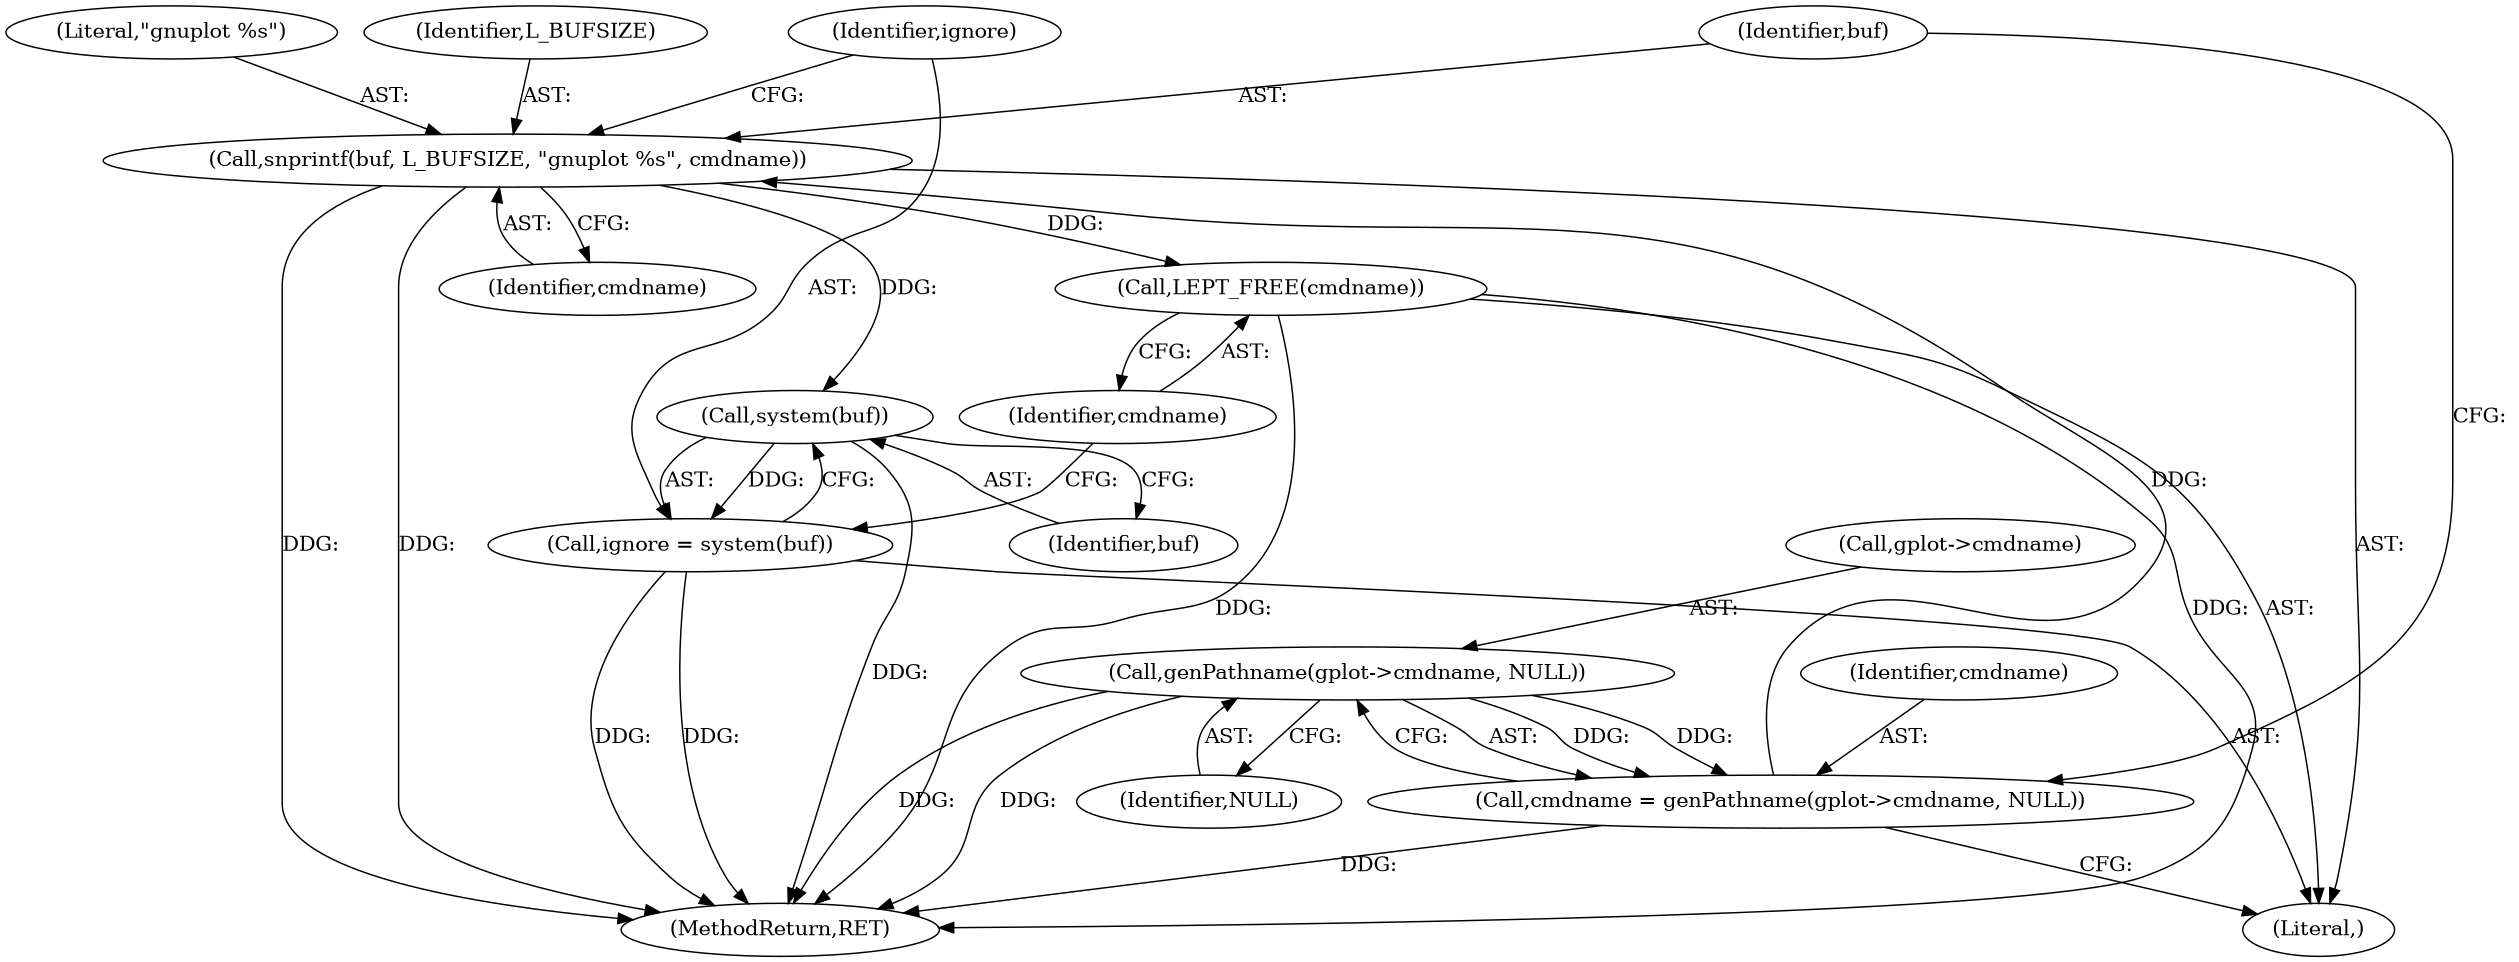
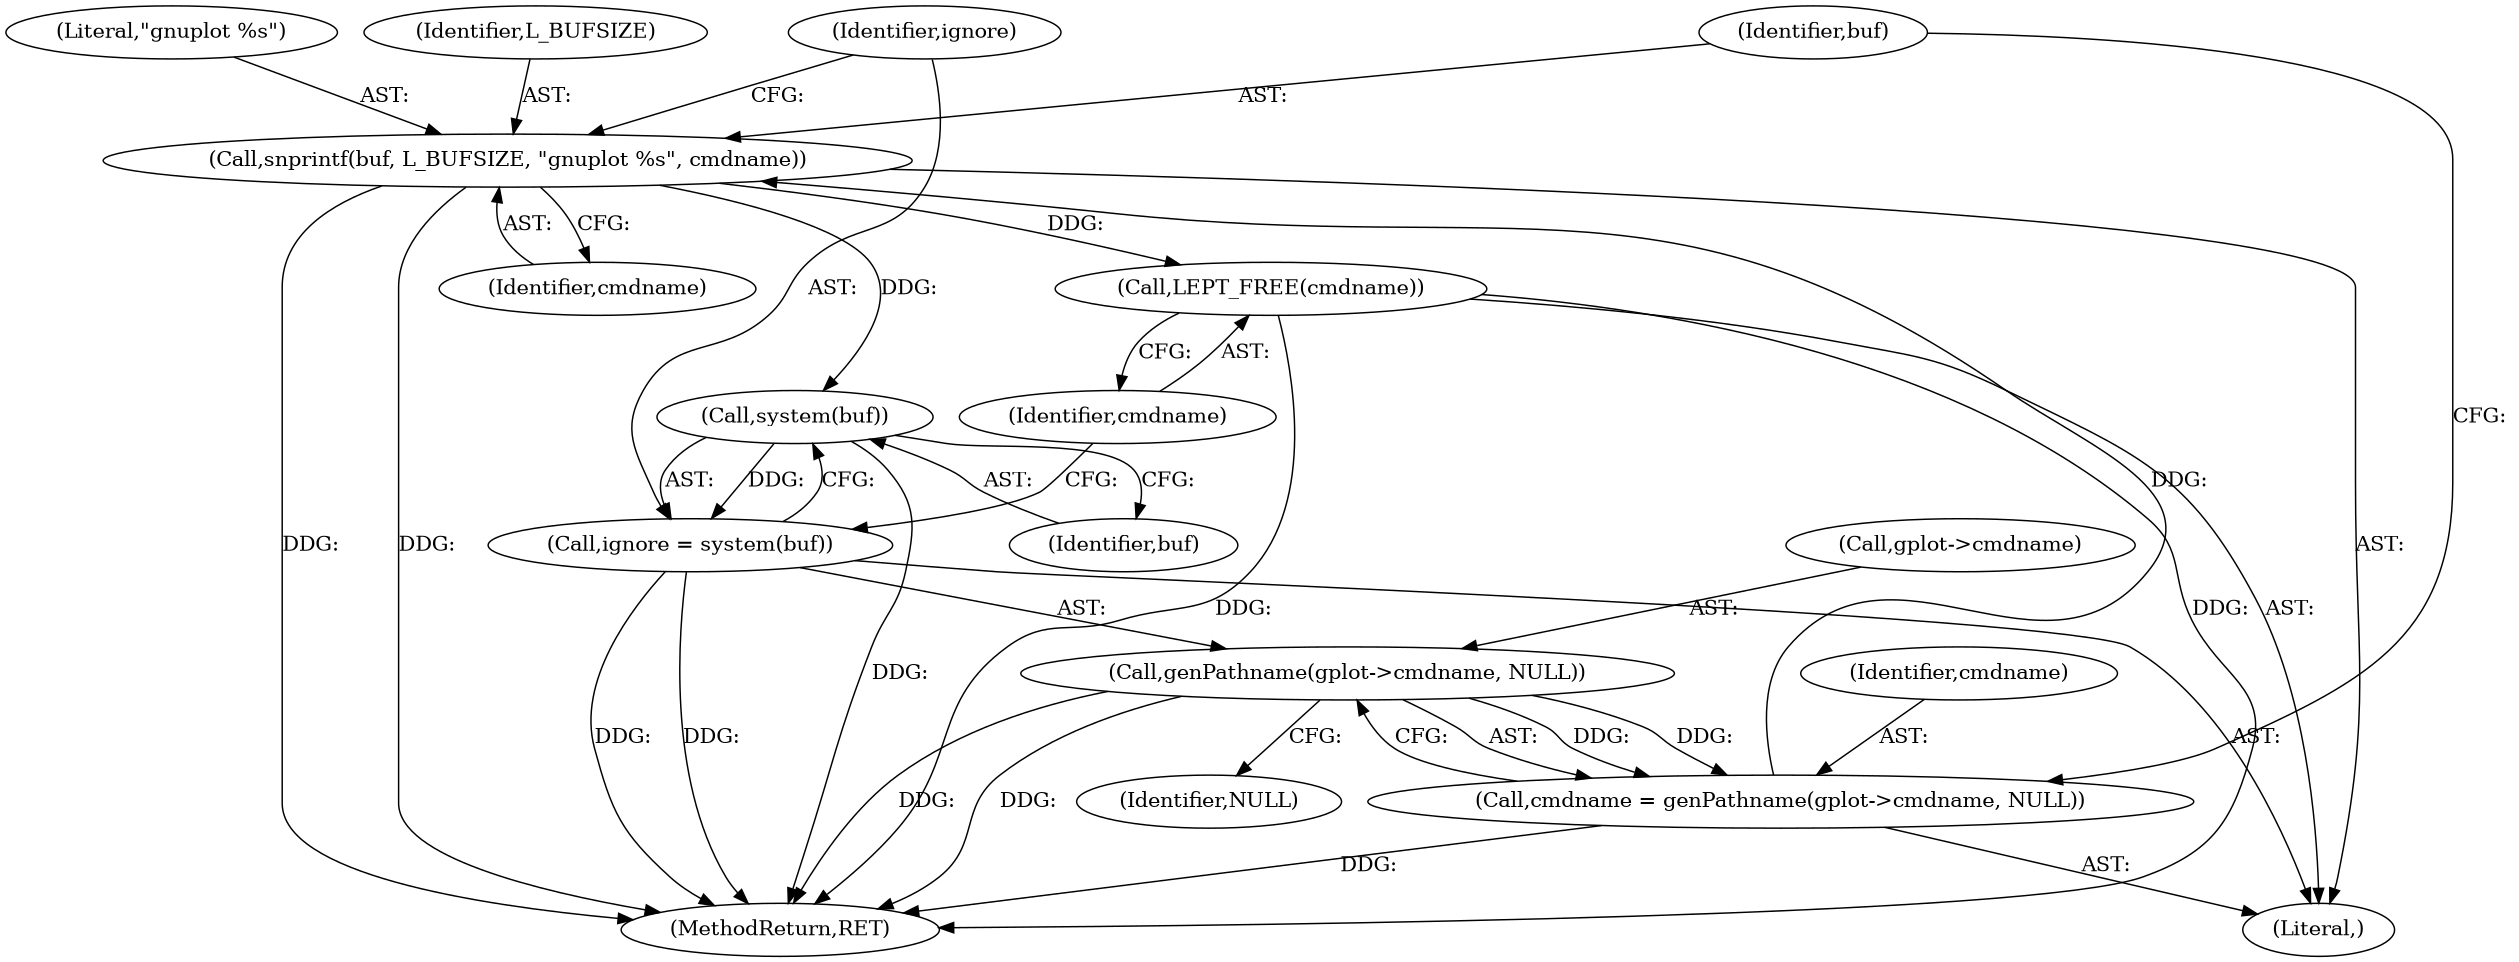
edge "(Identifier,NULL)" -> "(Call,genPathname(gplot->cmdname, NULL))": now "(Call,ignore = system(buf))" -> "(Call,genPathname(gplot->cmdname, NULL))"
edge "(Call,cmdname = genPathname(gplot->cmdname, NULL))" -> "(Literal,)": label "CFG: " -> "AST: "
